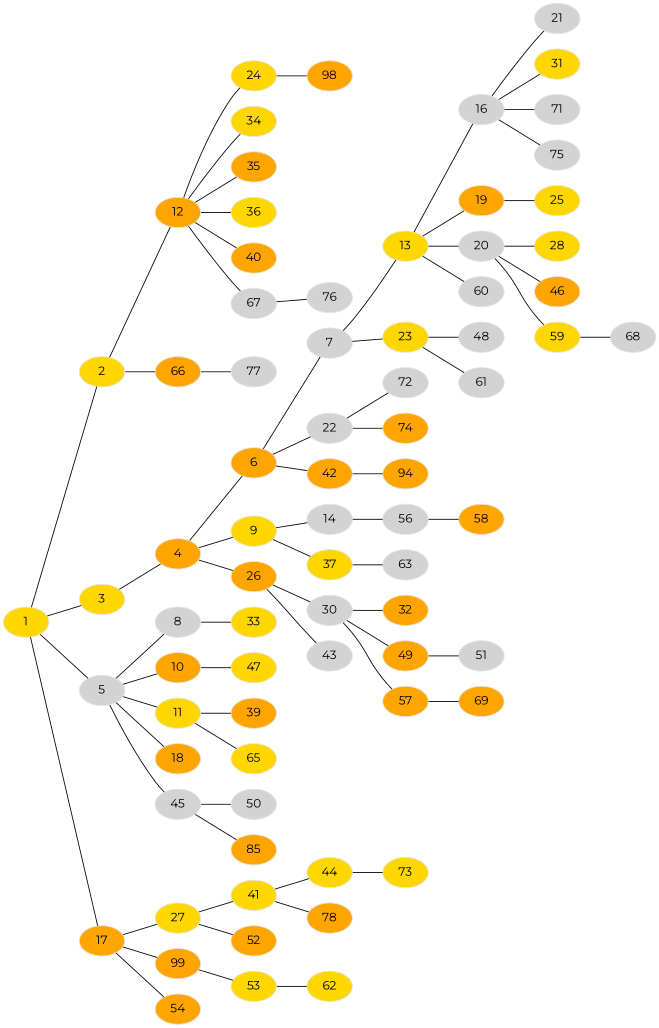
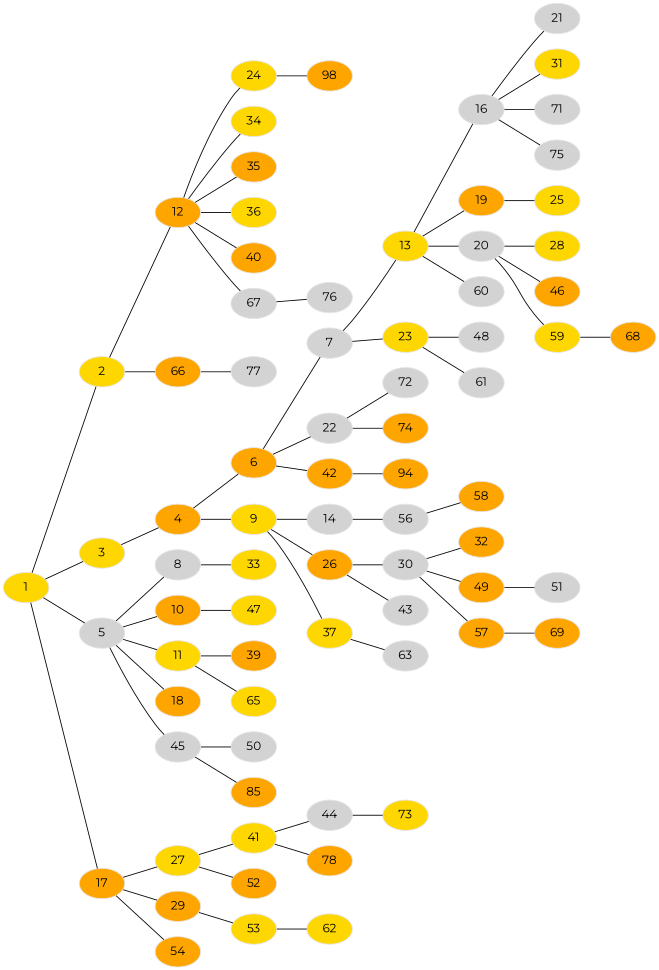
node "68": fillcolor lightgrey -> orange
edge "4" -- "26": now "9" -- "26"
node "44": fillcolor gold -> lightgrey
node "99": label "99" -> "29"
